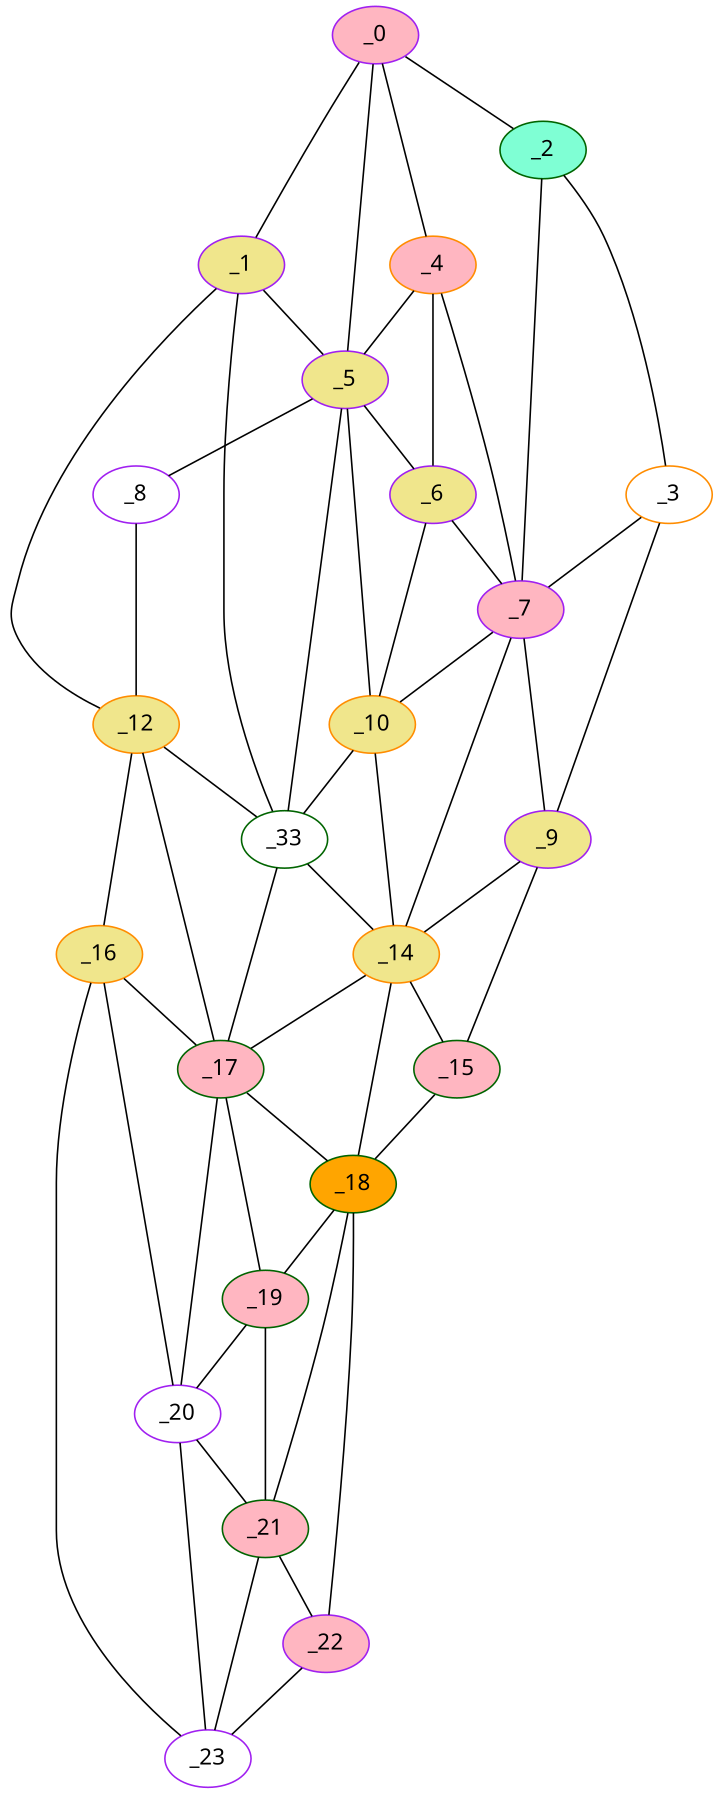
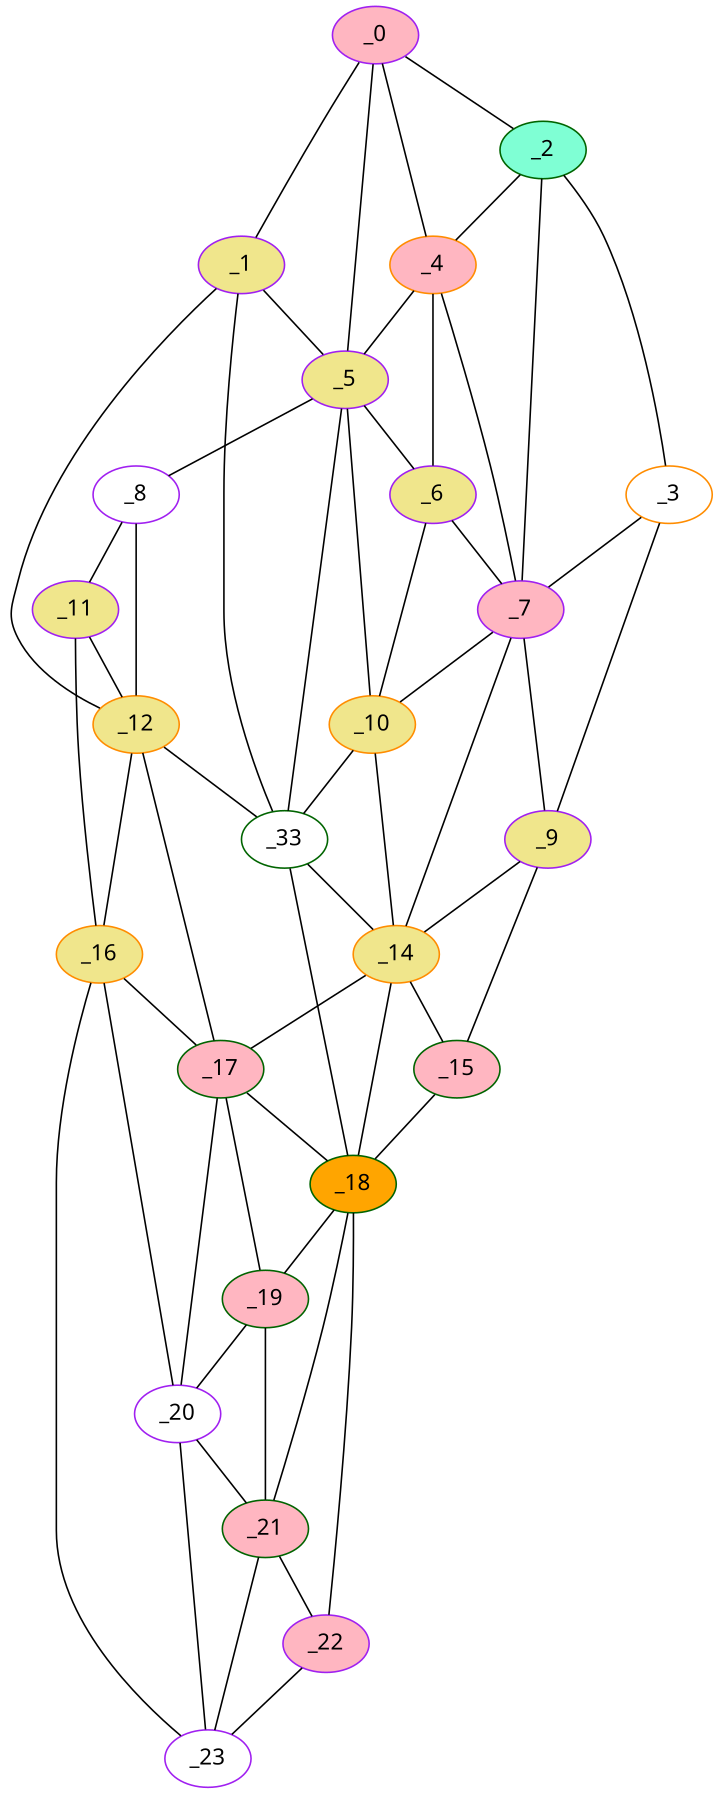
edge "_2" -- "_4": added
node "_11": added
edge "_33" -- "_17": now "_33" -- "_18"
